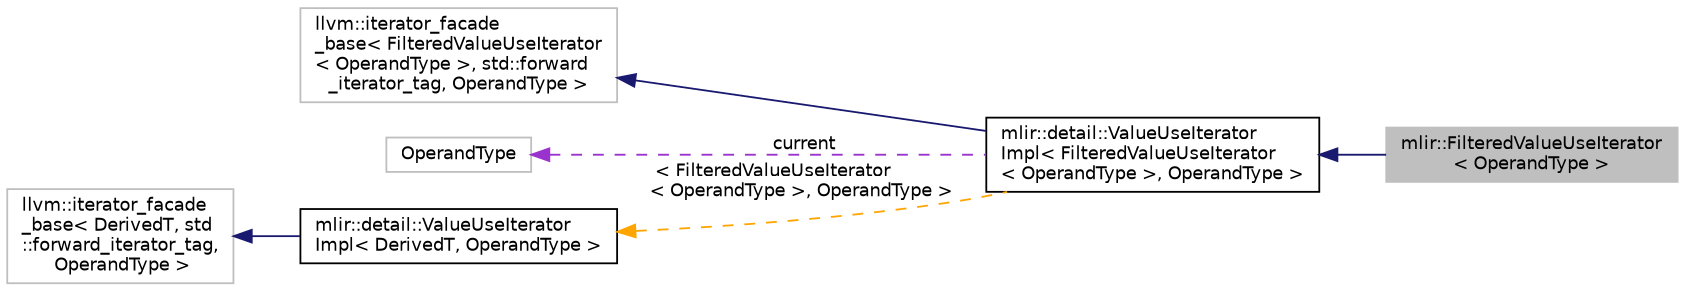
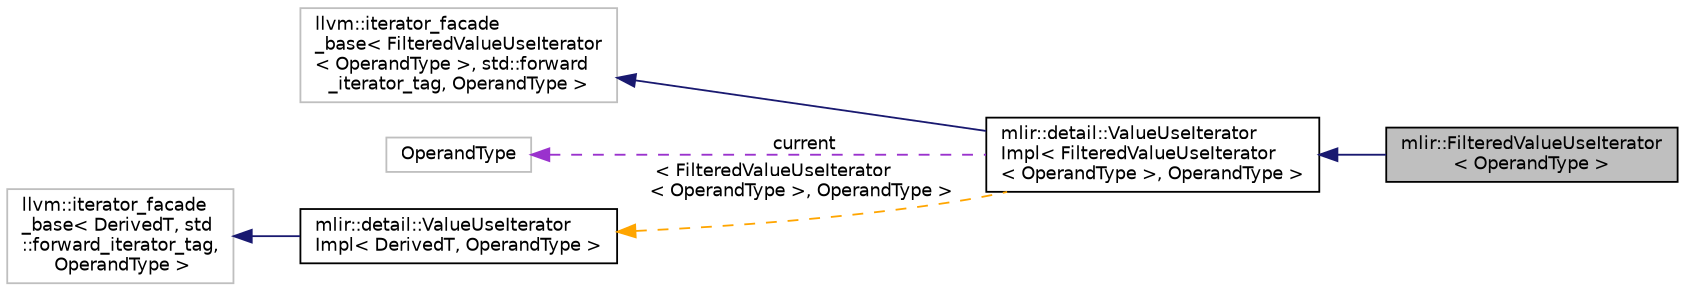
node "mlir::FilteredValueUseIterator < OperandType >": color grey75 -> black
